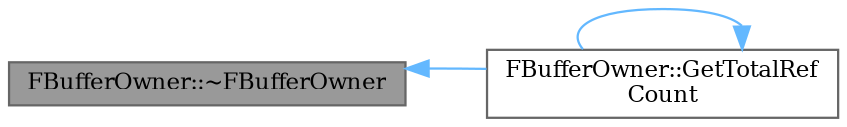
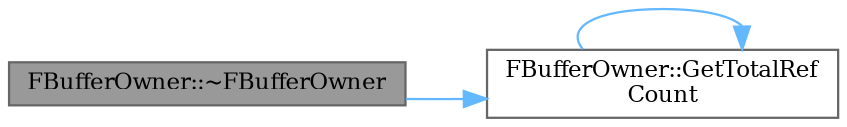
edge "FBufferOwner::GetTotalRef Count" -> "FBufferOwner::~FBufferOwner": reversed
